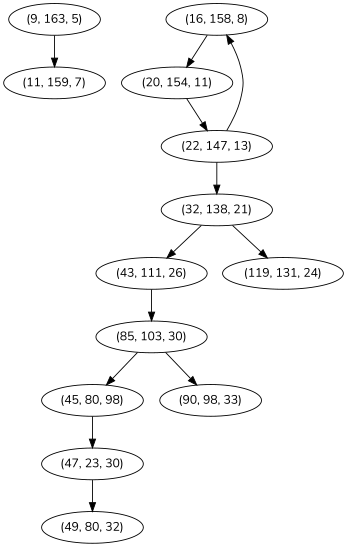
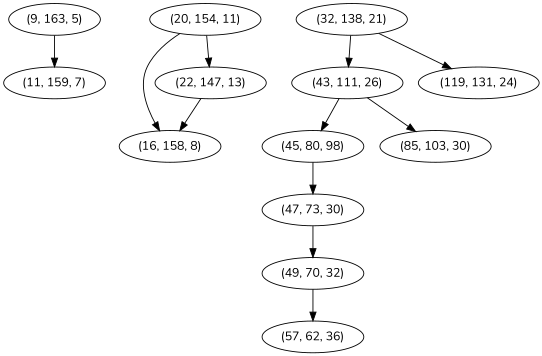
edge "(16, 158, 8)" -> "(20, 154, 11)": reversed
edge "(22, 147, 13)" -> "(32, 138, 21)": removed
node "(57, 62, 36)": added
edge "(85, 103, 30)" -> "(45, 80, 98)": now "(43, 111, 26)" -> "(45, 80, 98)"
node "(90, 98, 33)": removed
node "(47, 23, 30)": label "(47, 23, 30)" -> "(47, 73, 30)"
node "(49, 80, 32)": label "(49, 80, 32)" -> "(49, 70, 32)"
